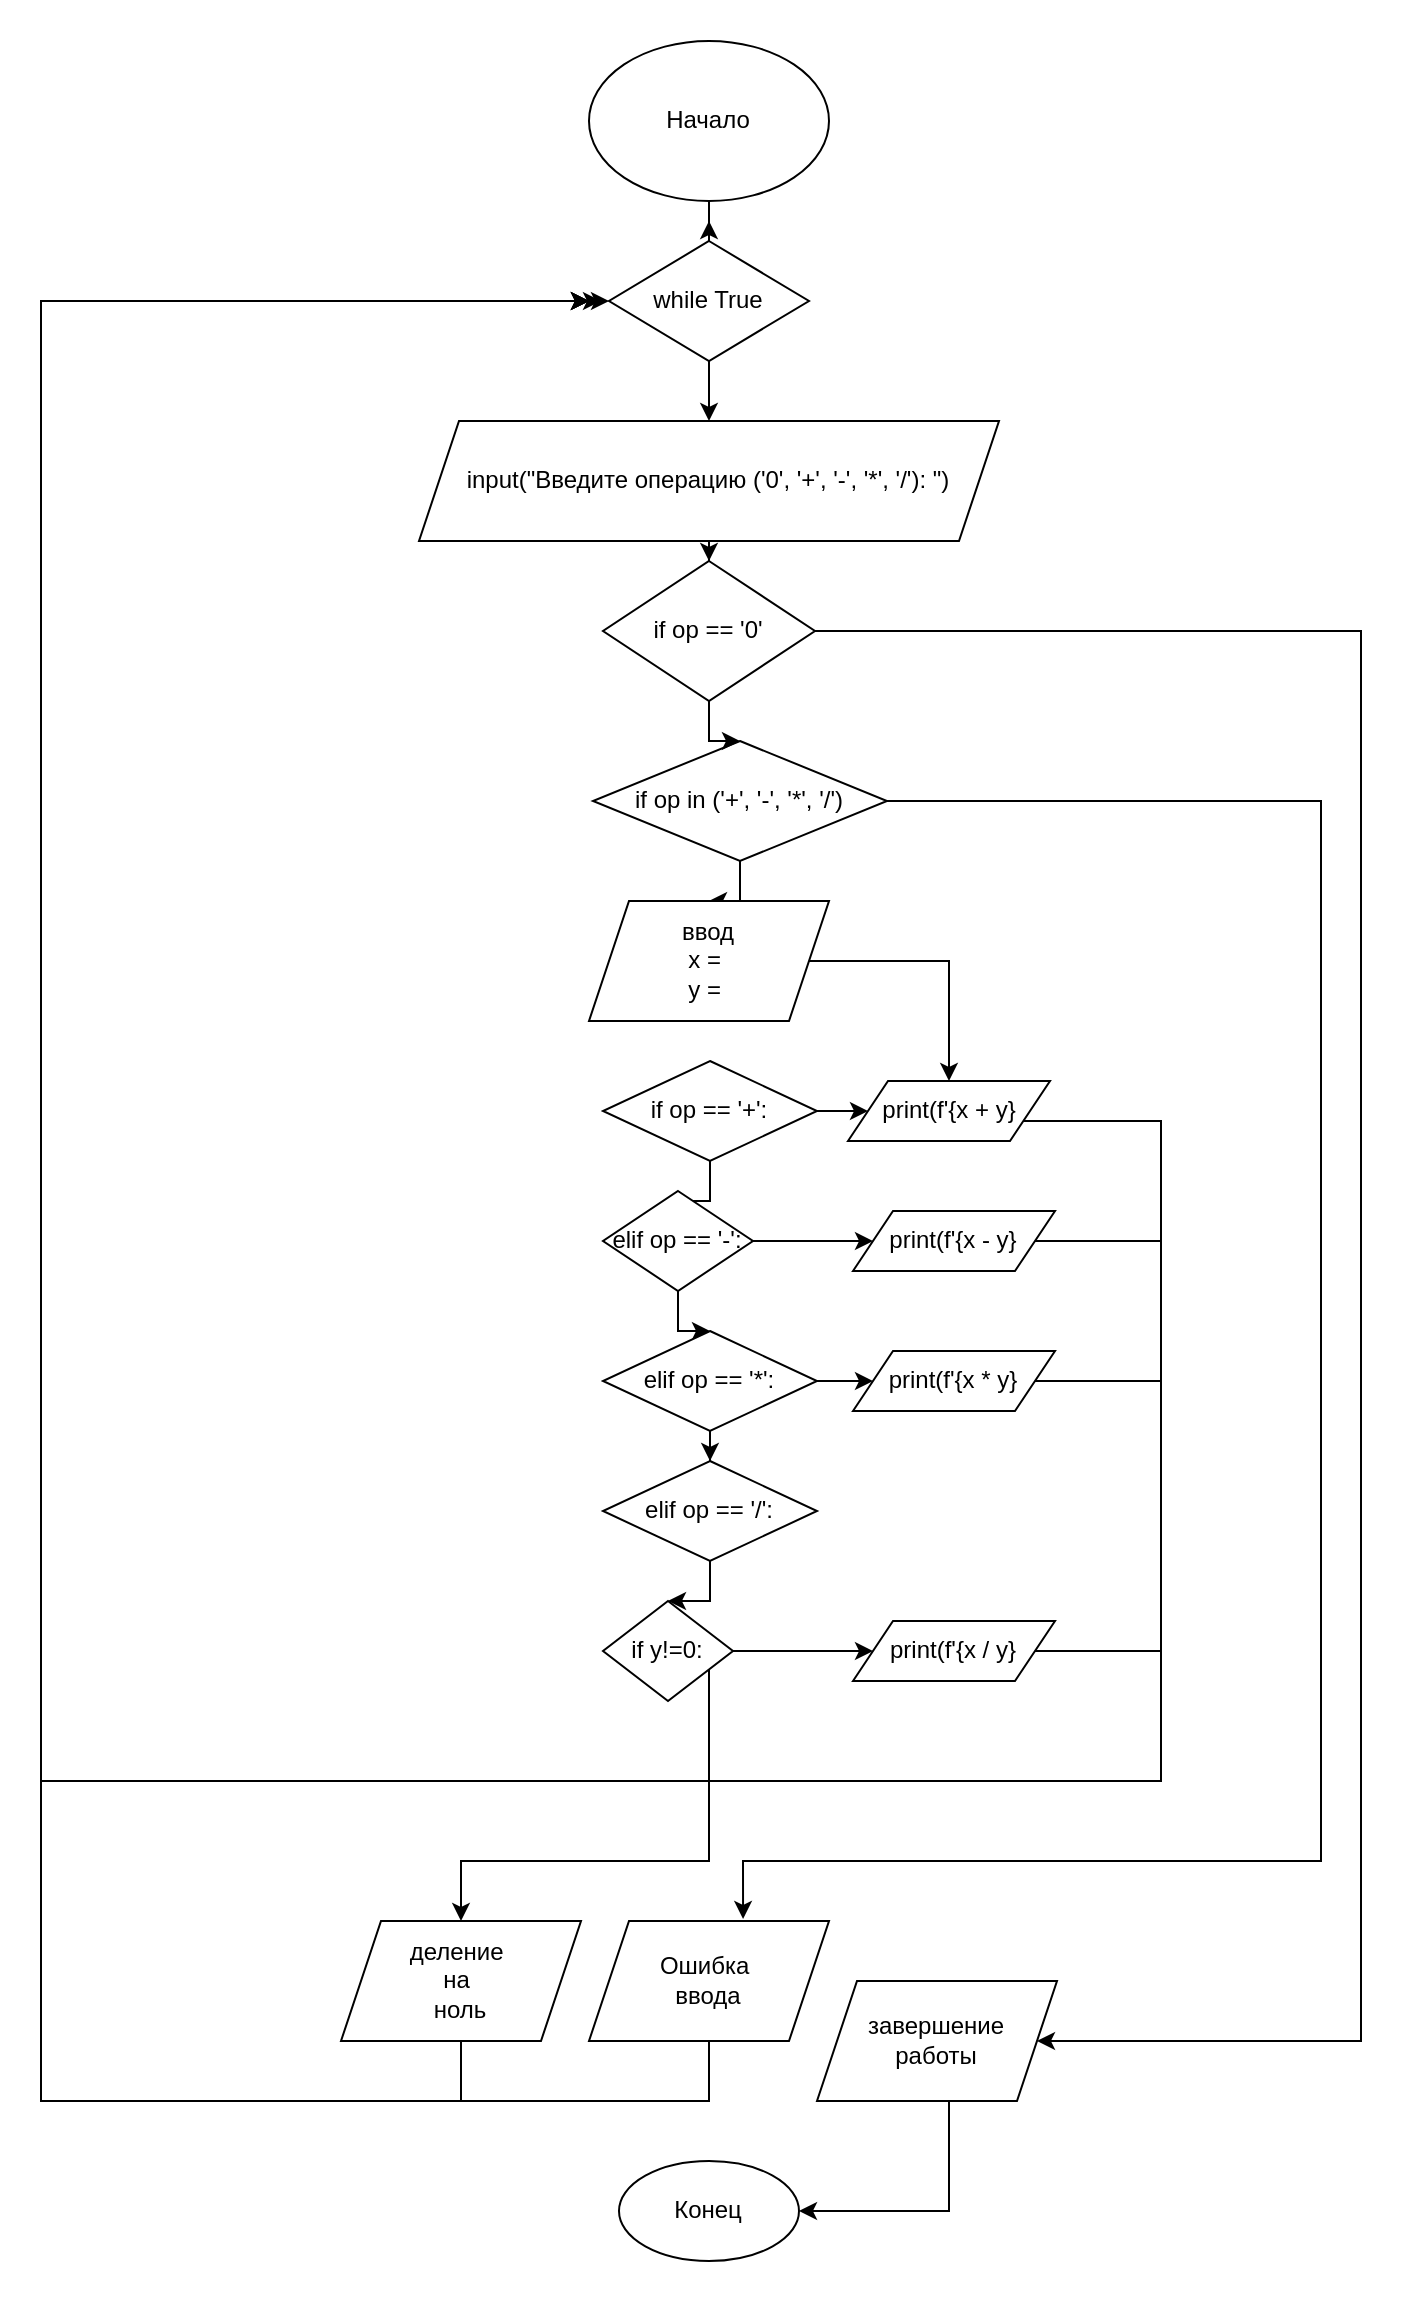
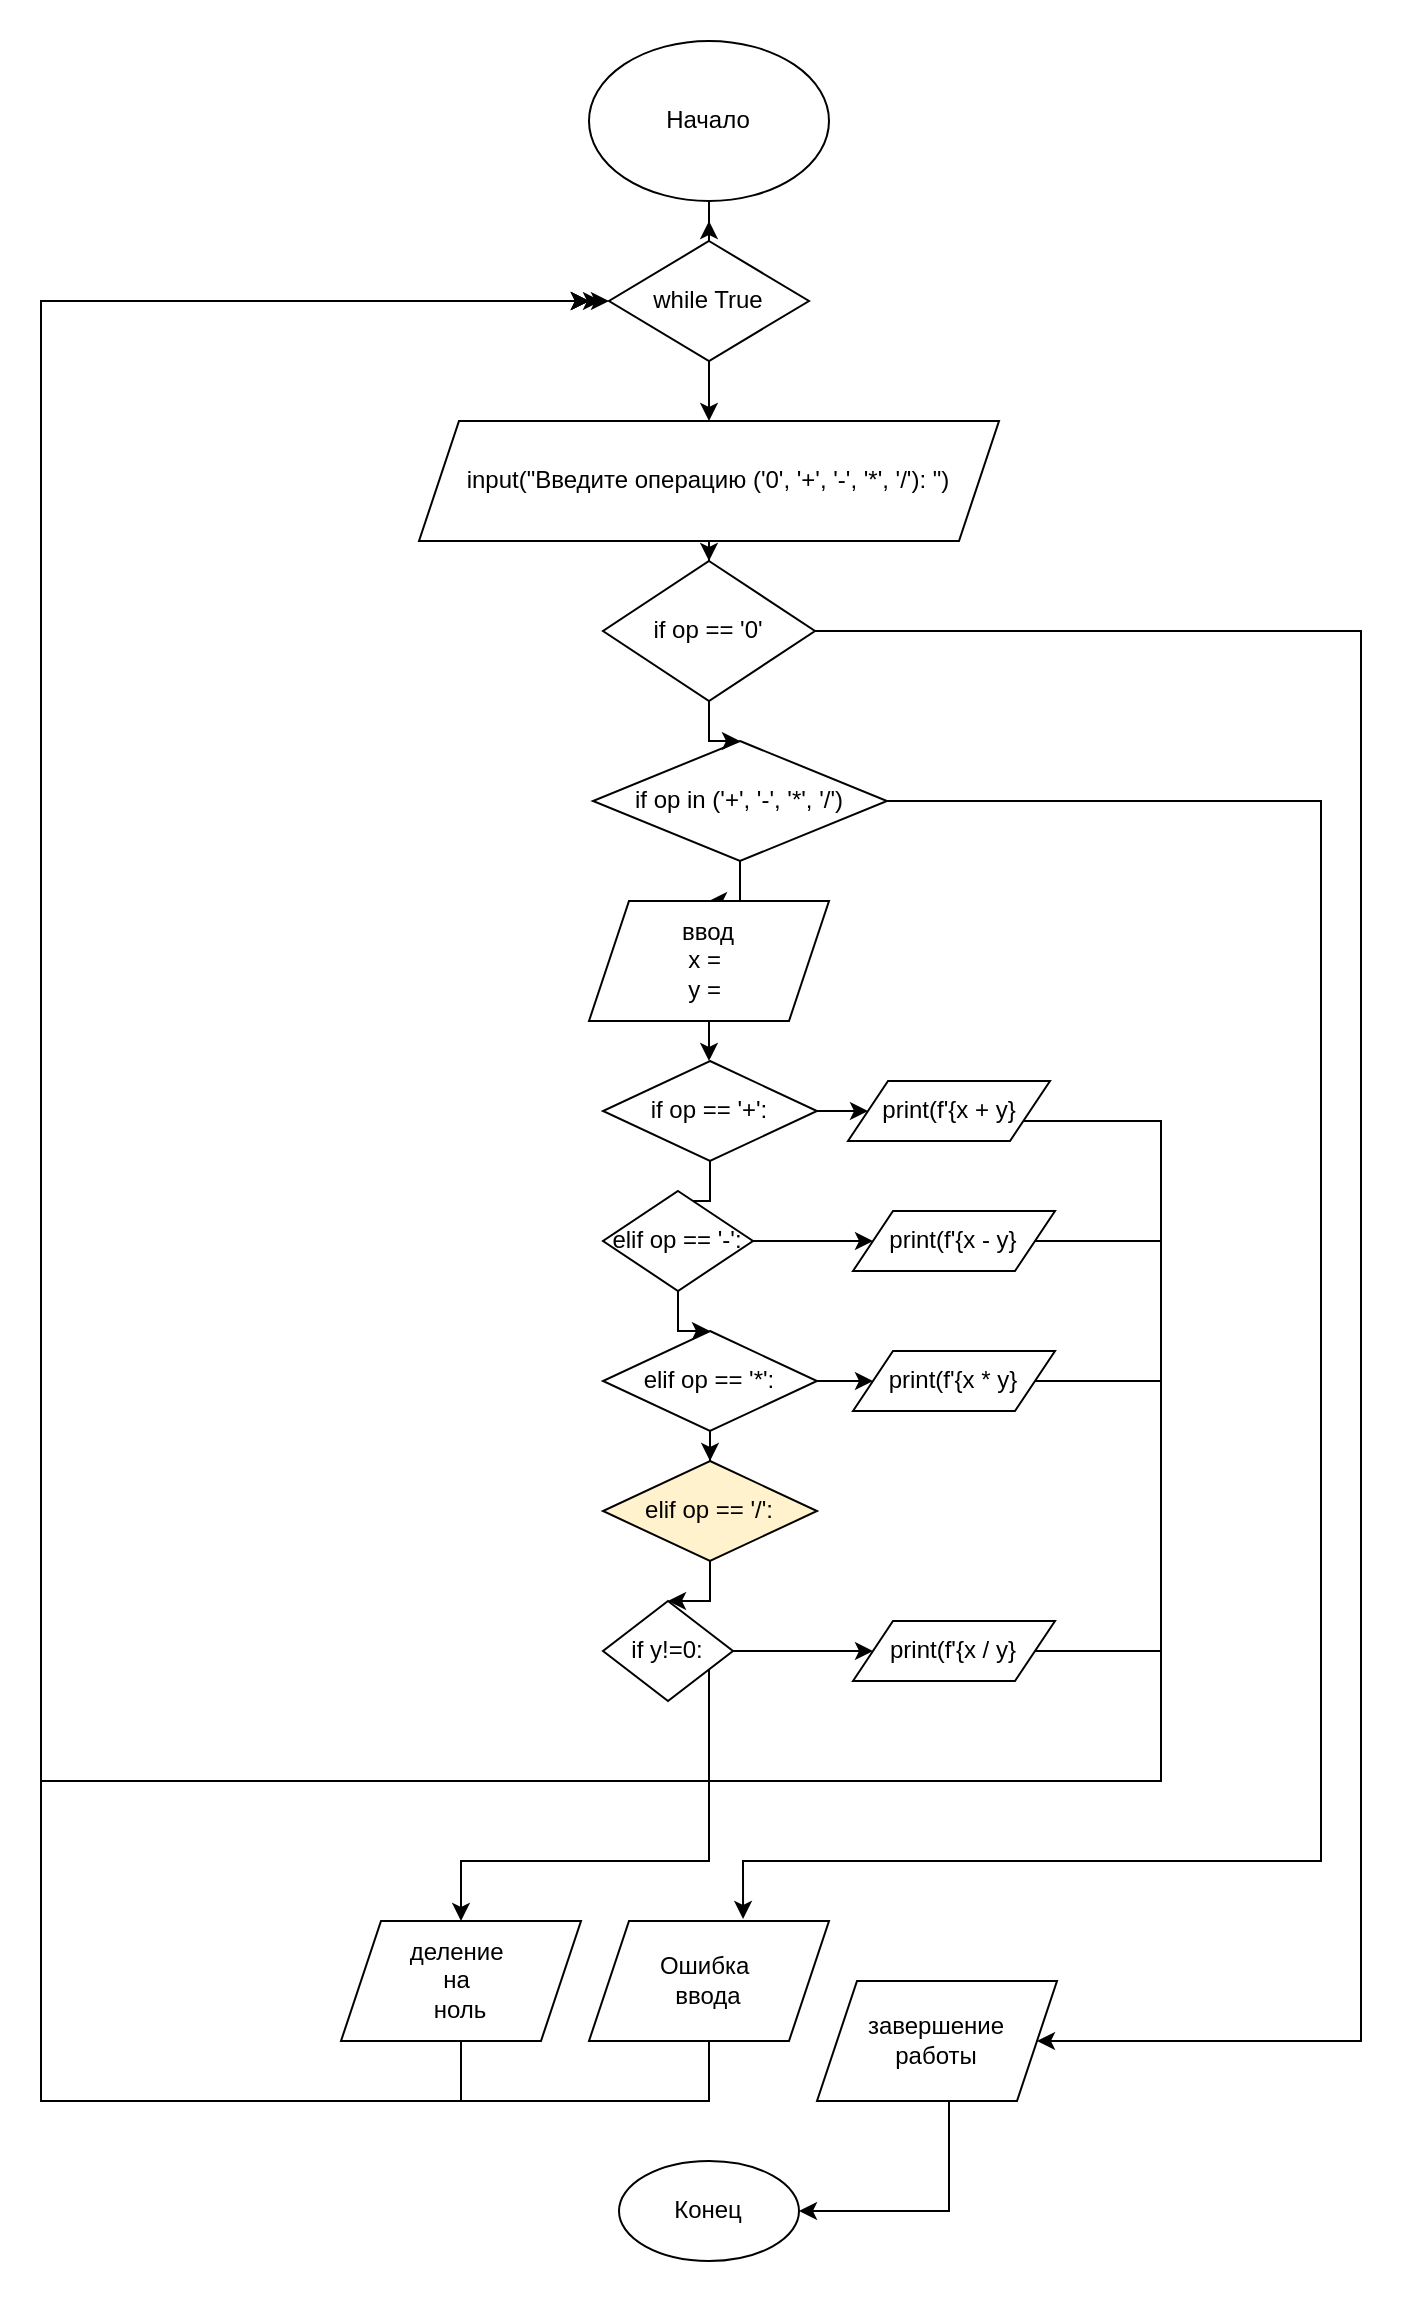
edge "ввод x = y =" -> "print(f'{x + y}": now "ввод x = y =" -> "if op == '+':"
edge "elif op == '*':" -> "elif op == '/':": style dashed -> solid
node "elif op == '/':": fillcolor #ffffff -> #fff2cc
